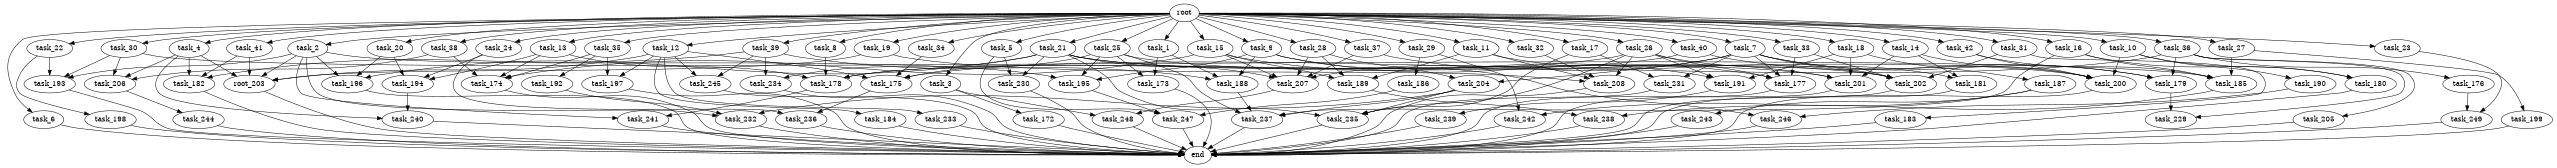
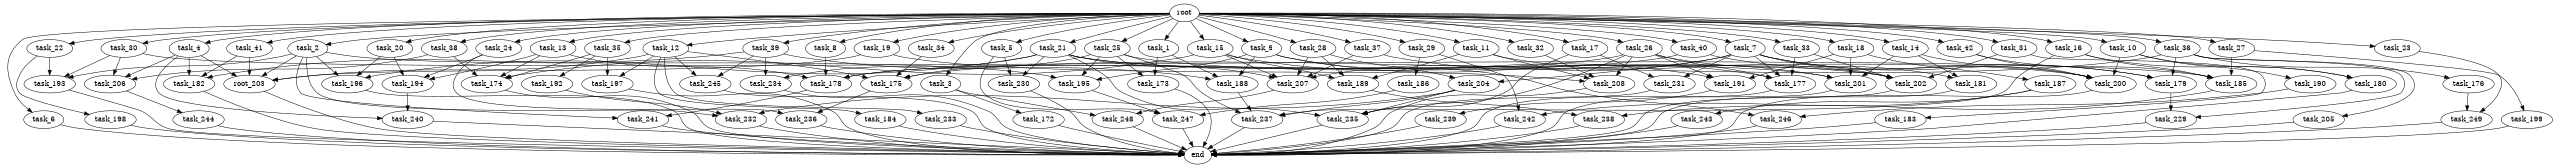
edge "task_229" -> "end": added
